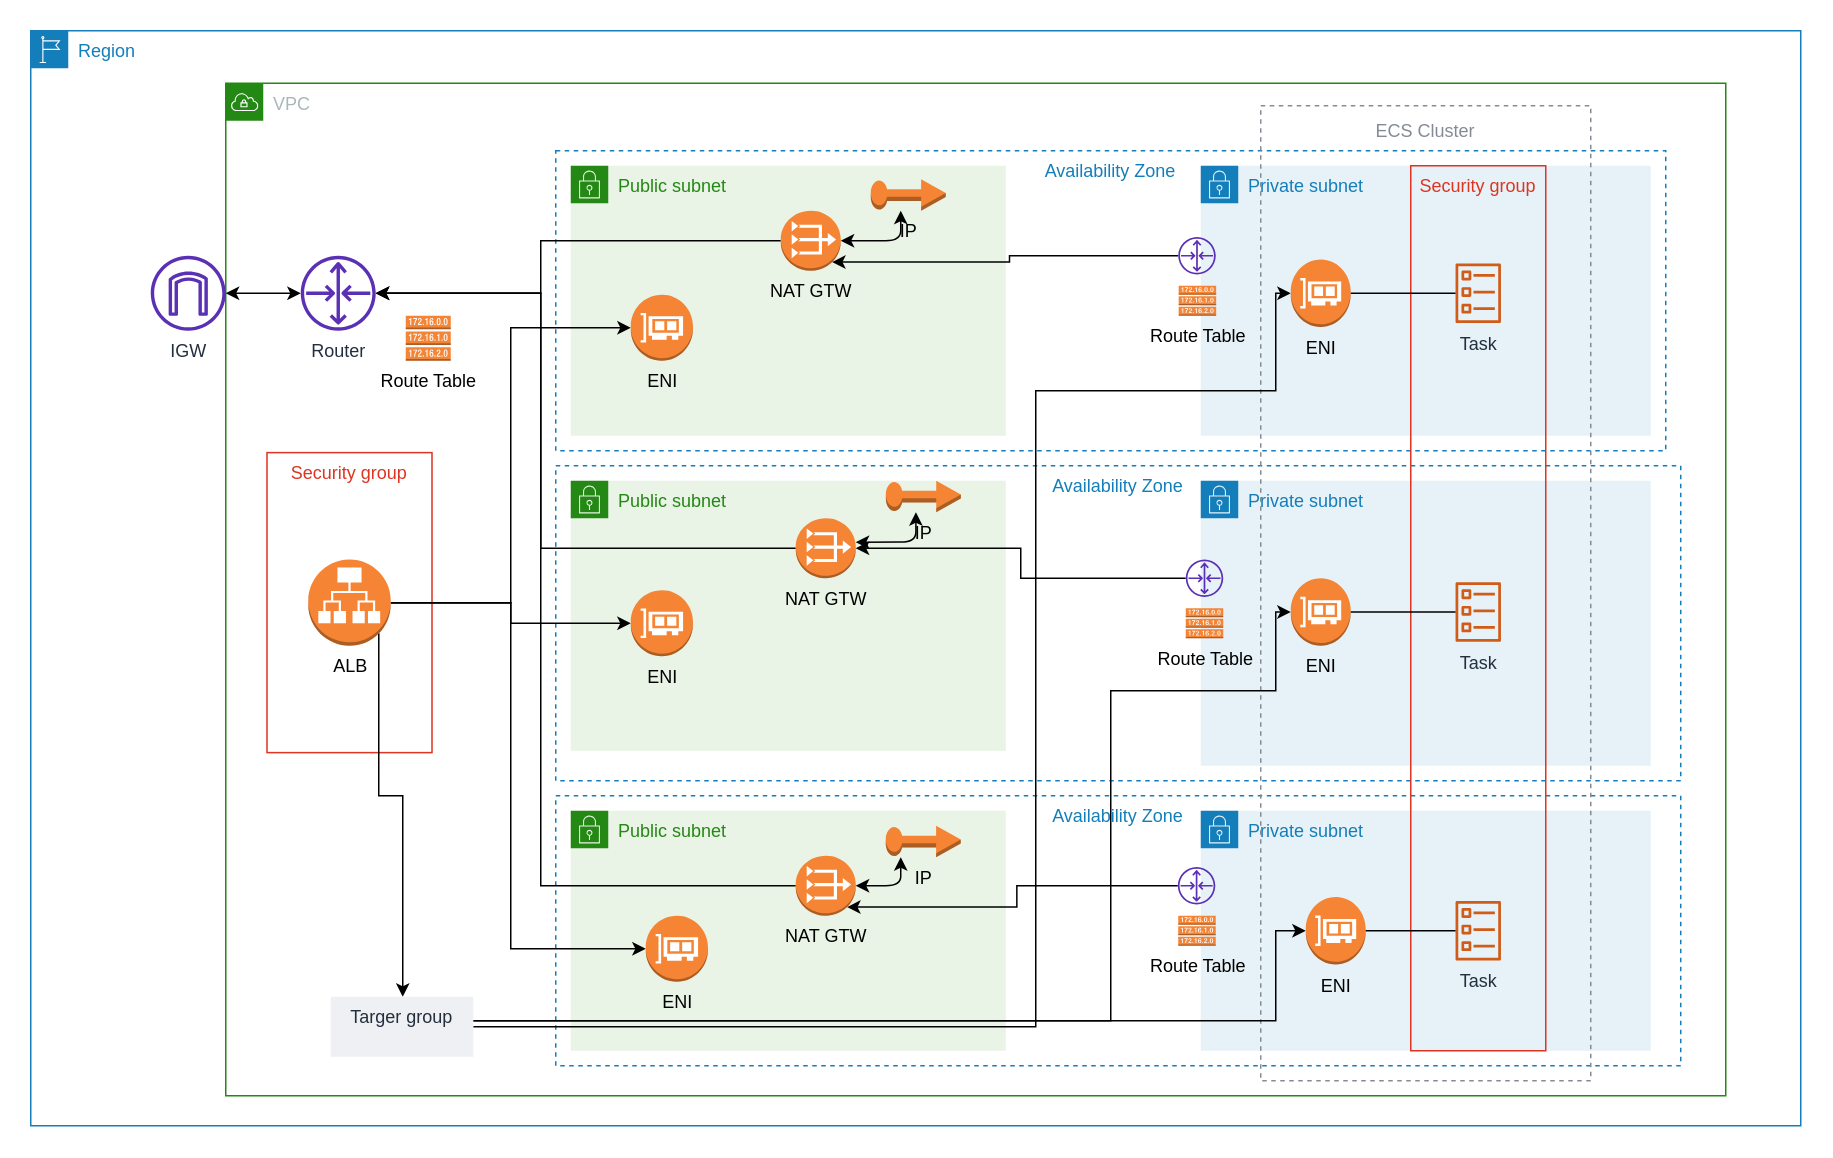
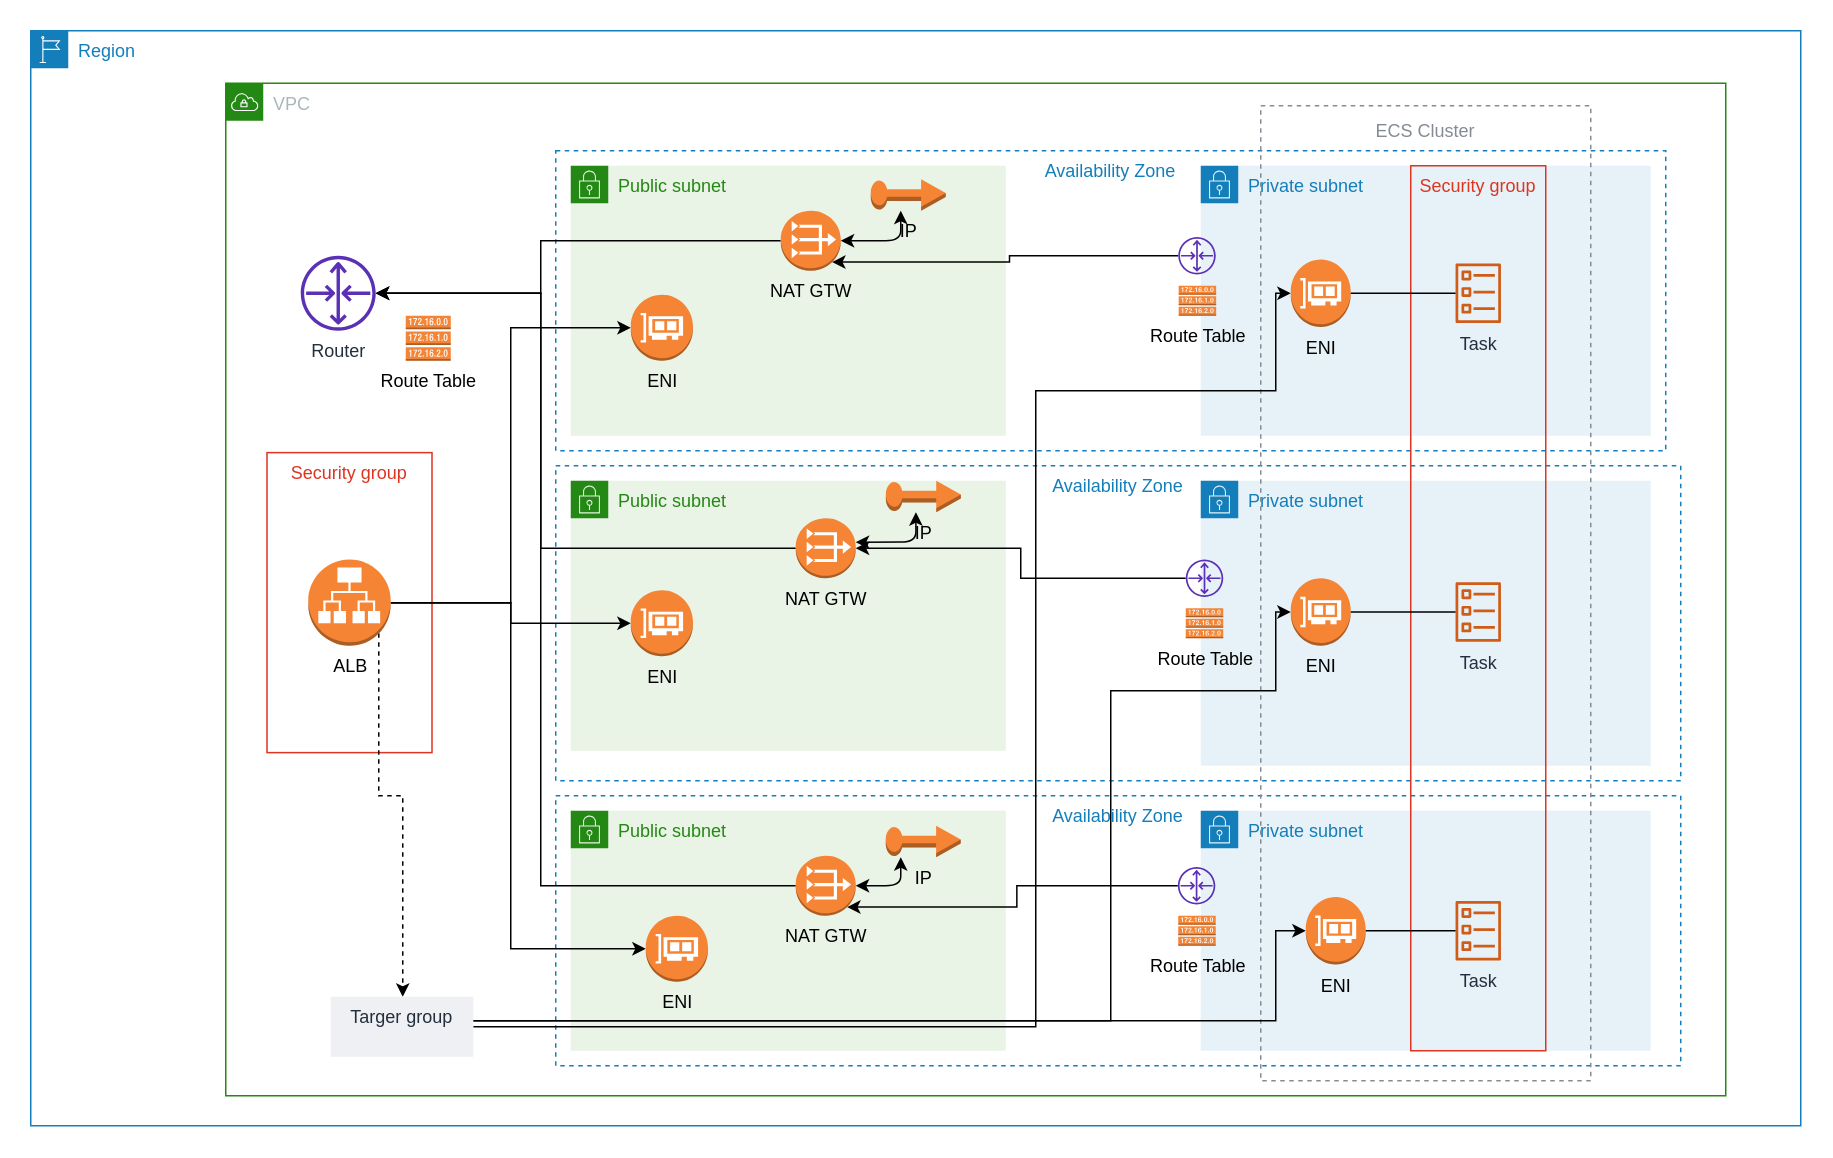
node "IGW": removed
edge "IGW" -- "Router": removed
edge "ALB" -> "Targer group": style solid -> dashed
